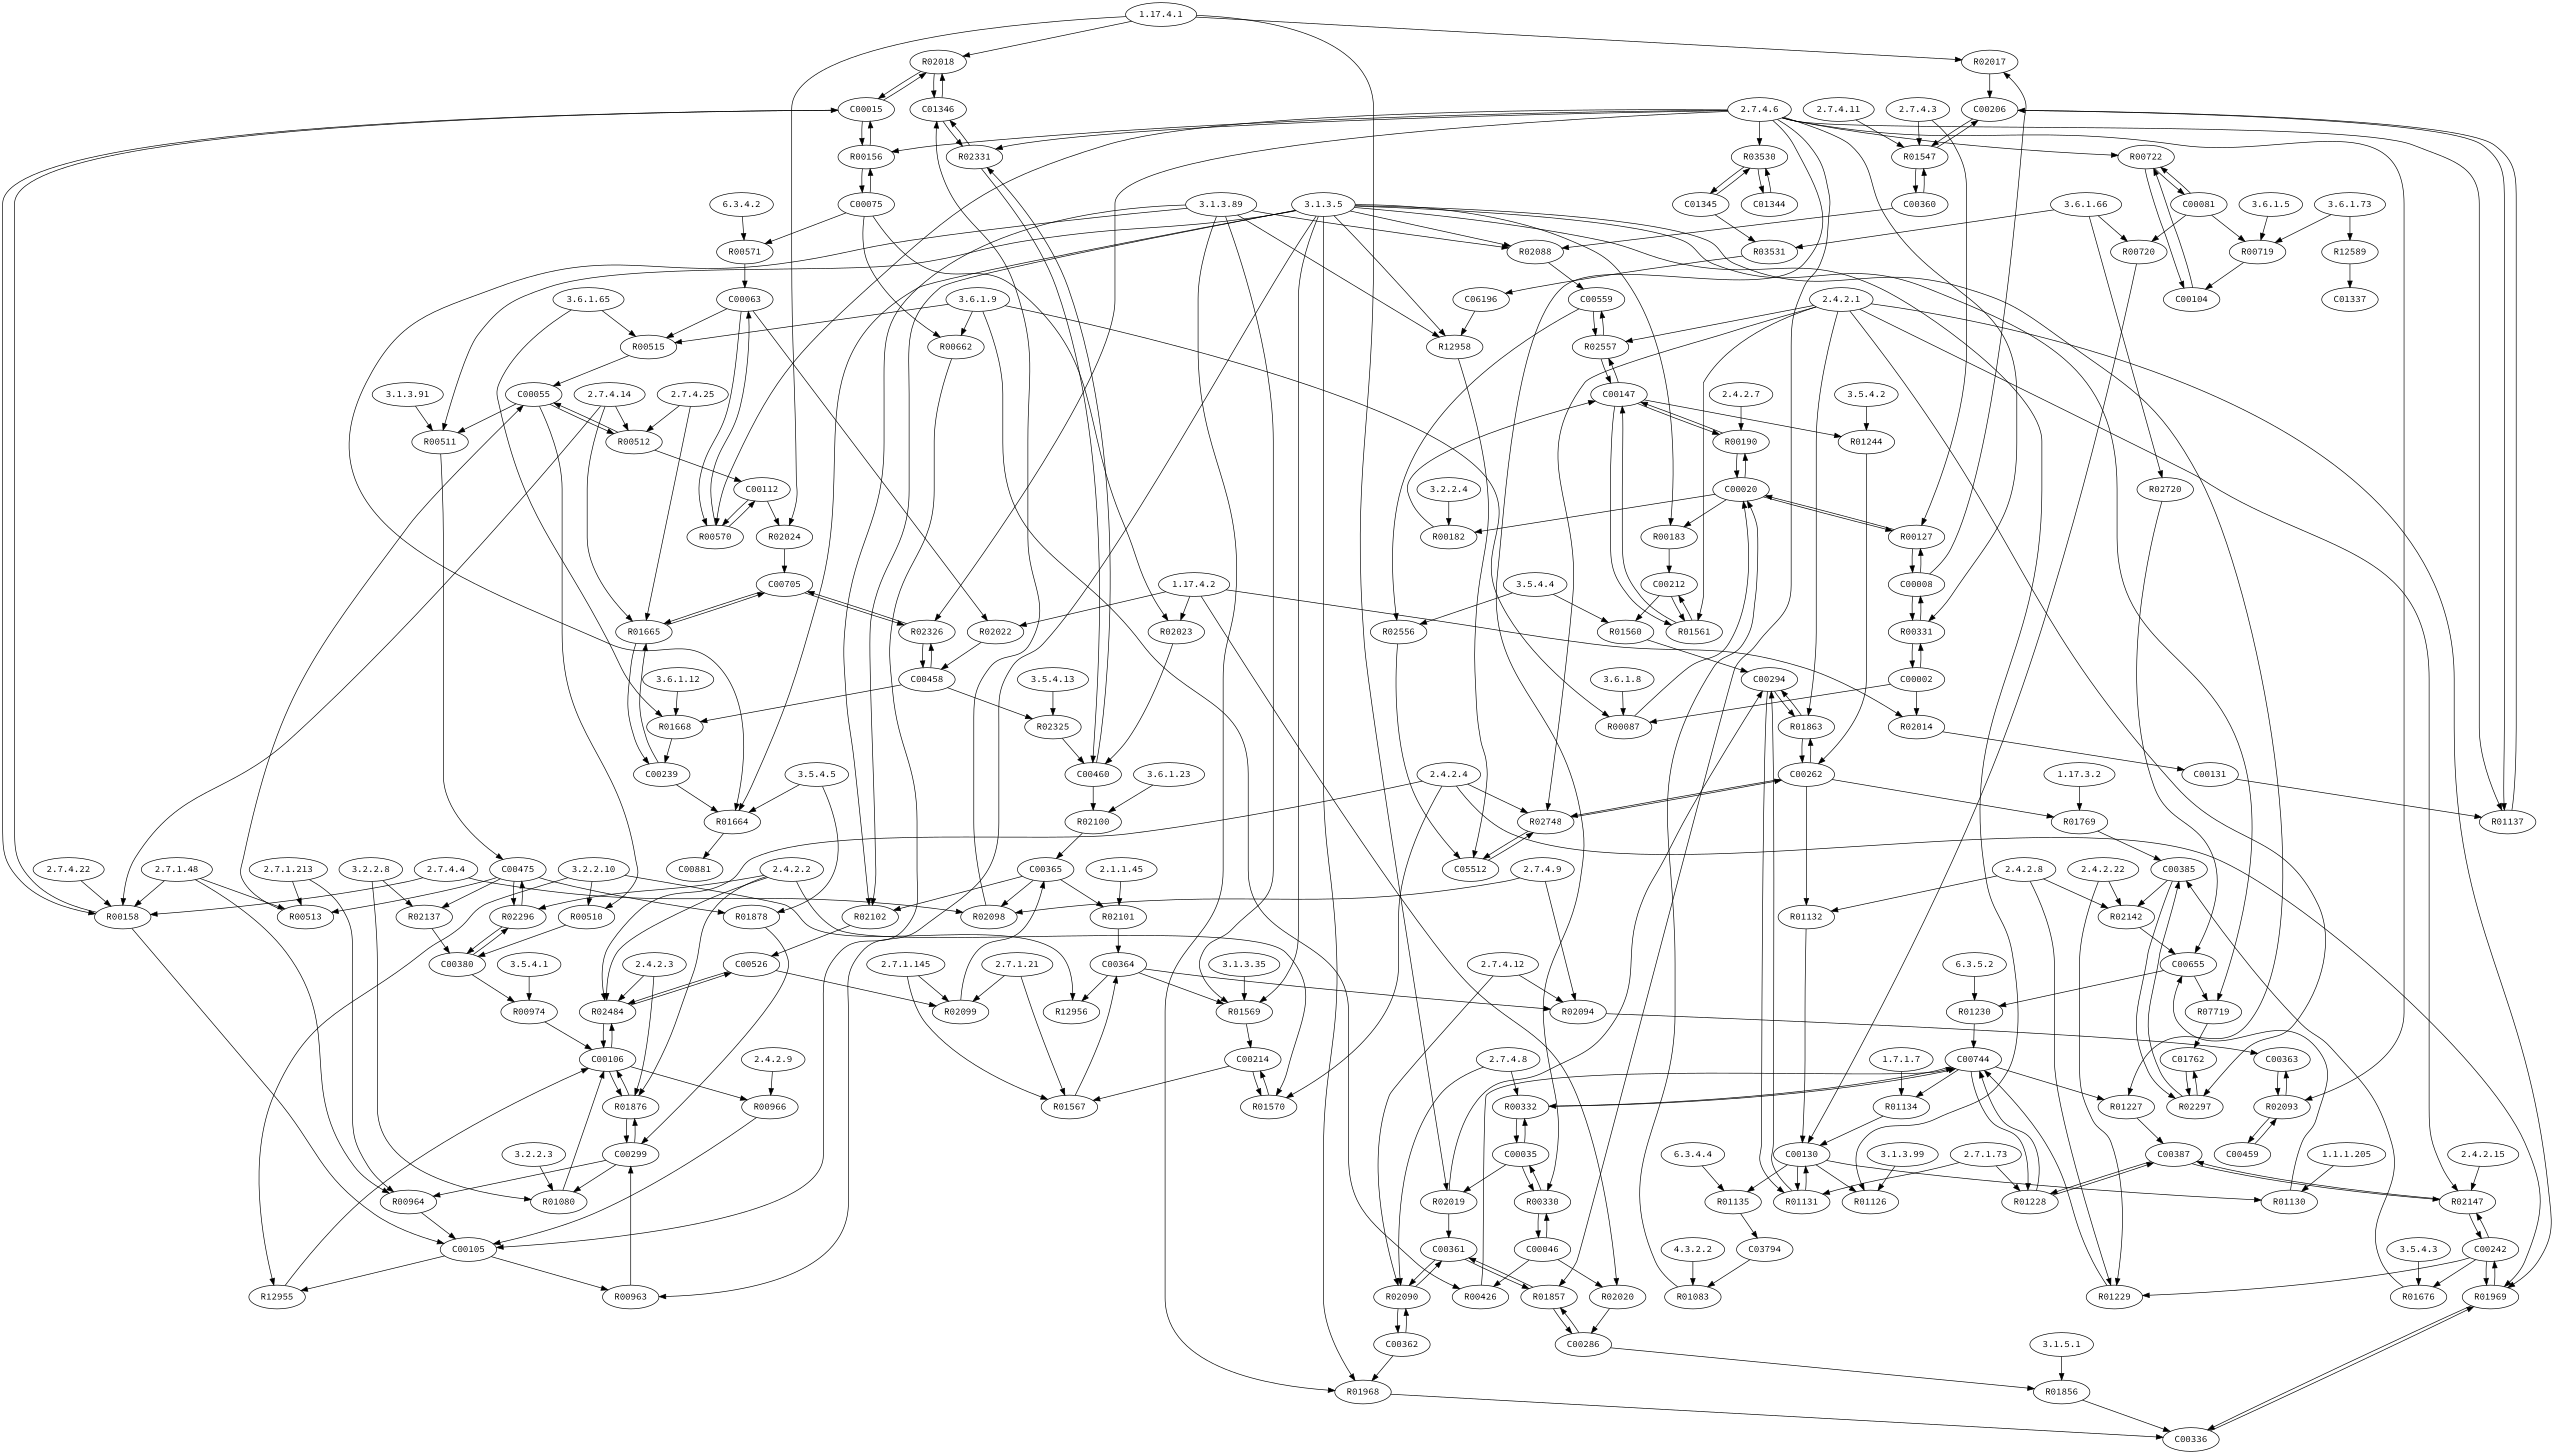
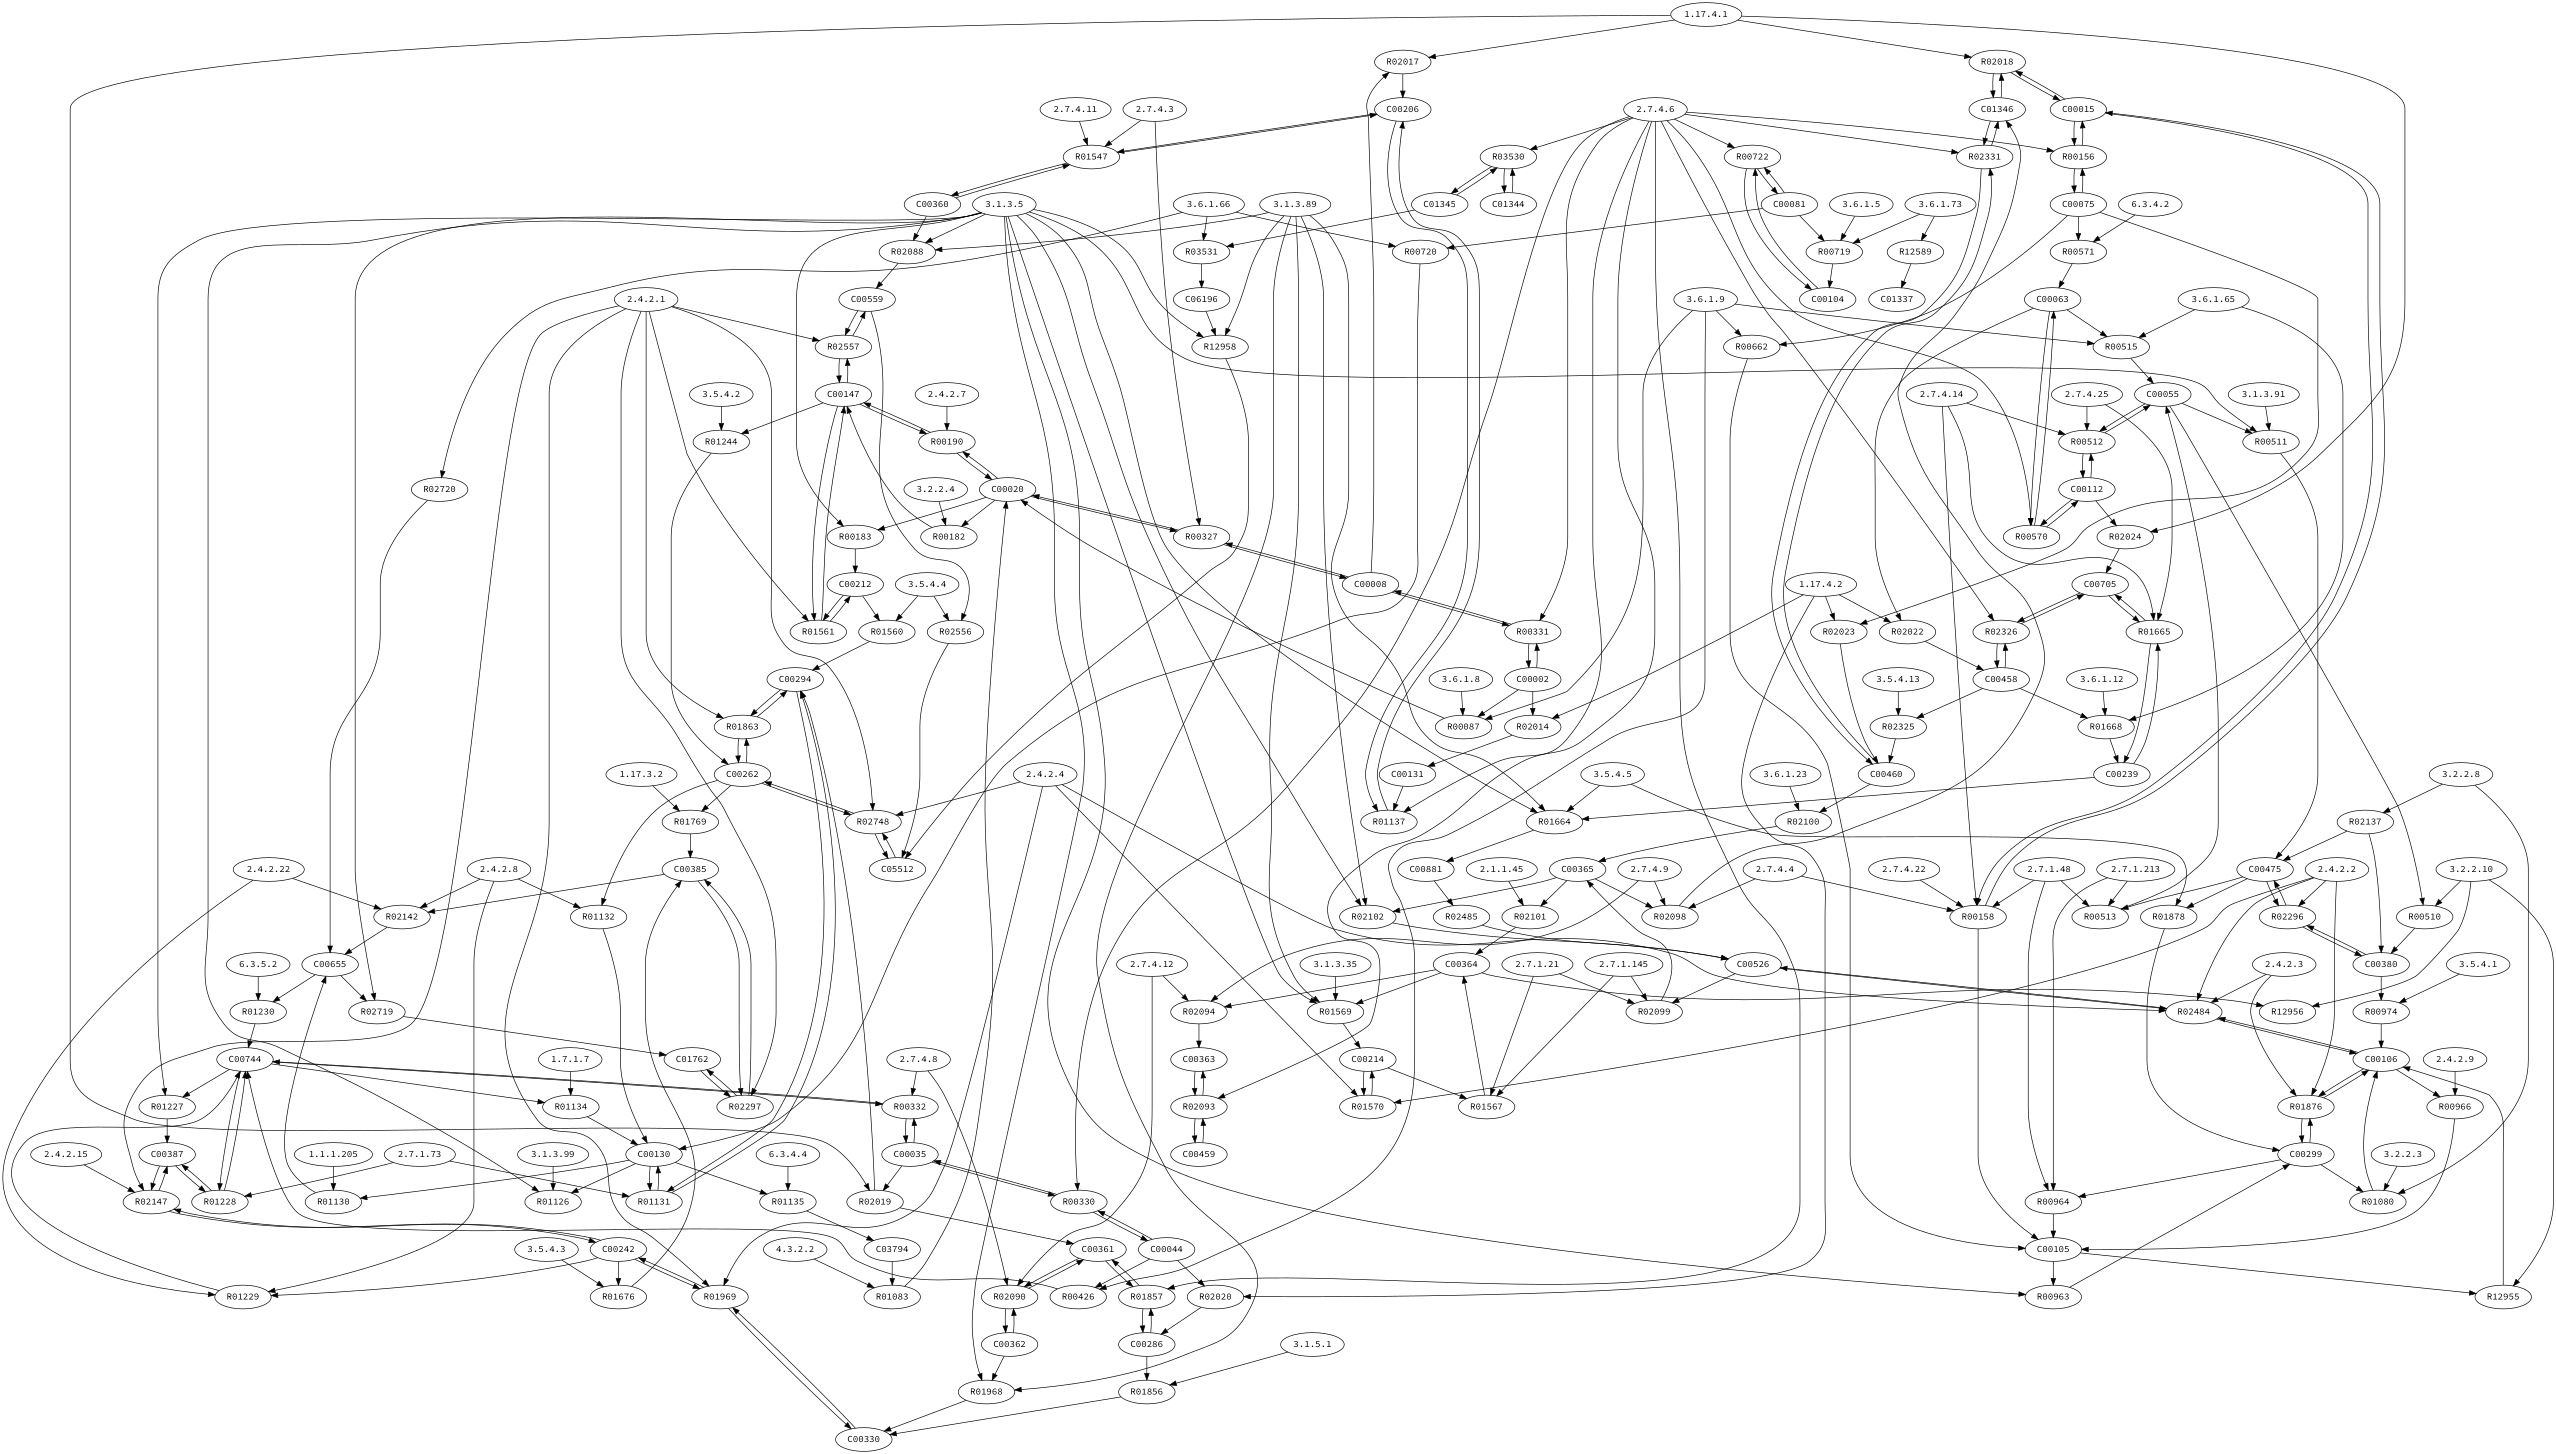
edge "C00112" -> "R00512": added
node "R00127": label "R00127" -> "R00327"
edge "C00475" -> "R02137": reversed
node "R02485": added
node "R07719": label "R07719" -> "R02719"
node "C00046": label "C00046" -> "C00044"
node "C00336": label "C00336" -> "C00330"
